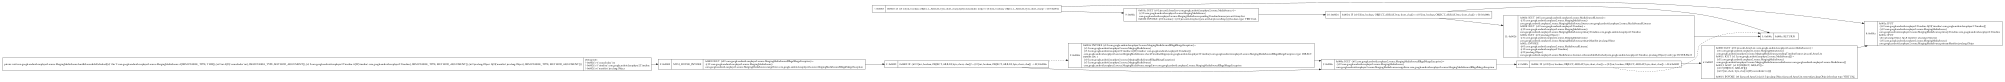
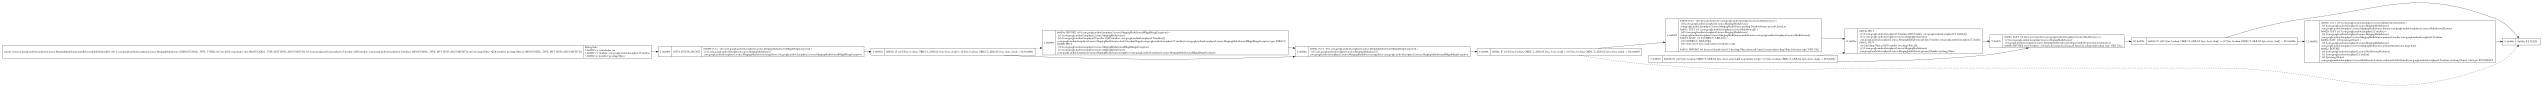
edge "7: 0x0018" -> "8: 0x001a": style solid -> dashed
edge "8: 0x001a" -> "9: 0x001e": added
node "0: 0x0000": text "MTH_ENTER_INVOKE" -> "MTH_ENTER_BLOCK"
